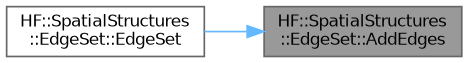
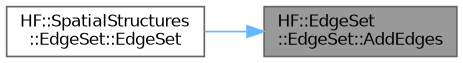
node "HF::SpatialStructures ::EdgeSet::AddEdges": label "HF::SpatialStructures ::EdgeSet::AddEdges" -> "HF::EdgeSet ::EdgeSet::AddEdges"
